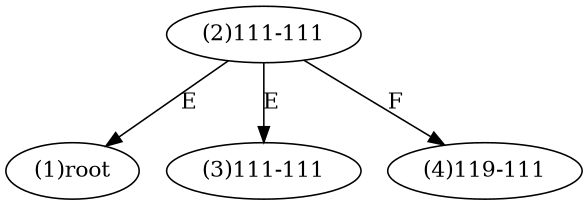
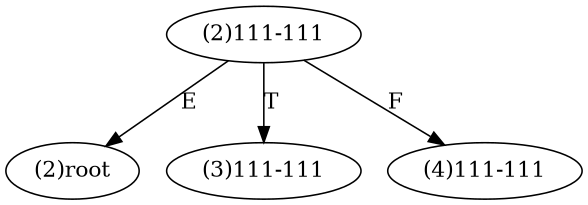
edge "(2)111-111" -> "(3)111-111": label "E" -> "T"
node "(1)root": label "(1)root" -> "(2)root"
node "(4)119-111": label "(4)119-111" -> "(4)111-111"
